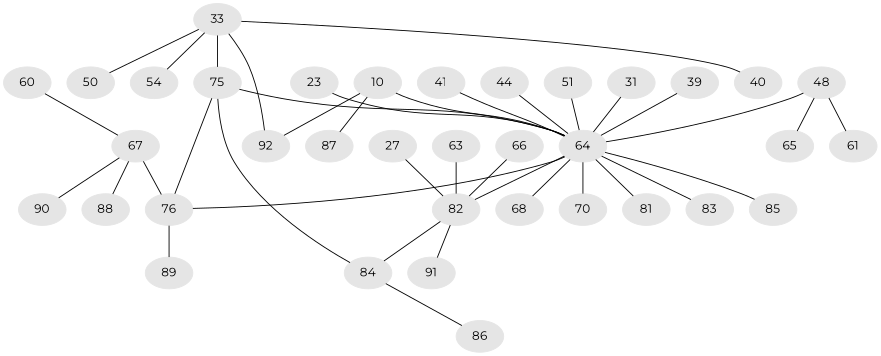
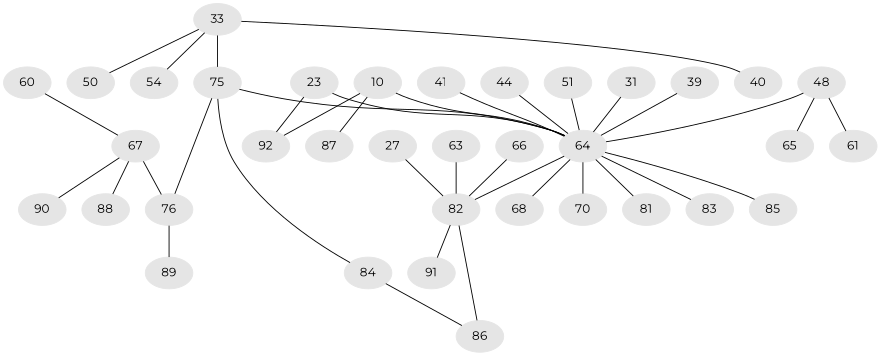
edge "33" -- "92": now "23" -- "92"
edge "64" -- "76": removed
edge "82" -- "84": now "82" -- "86"
